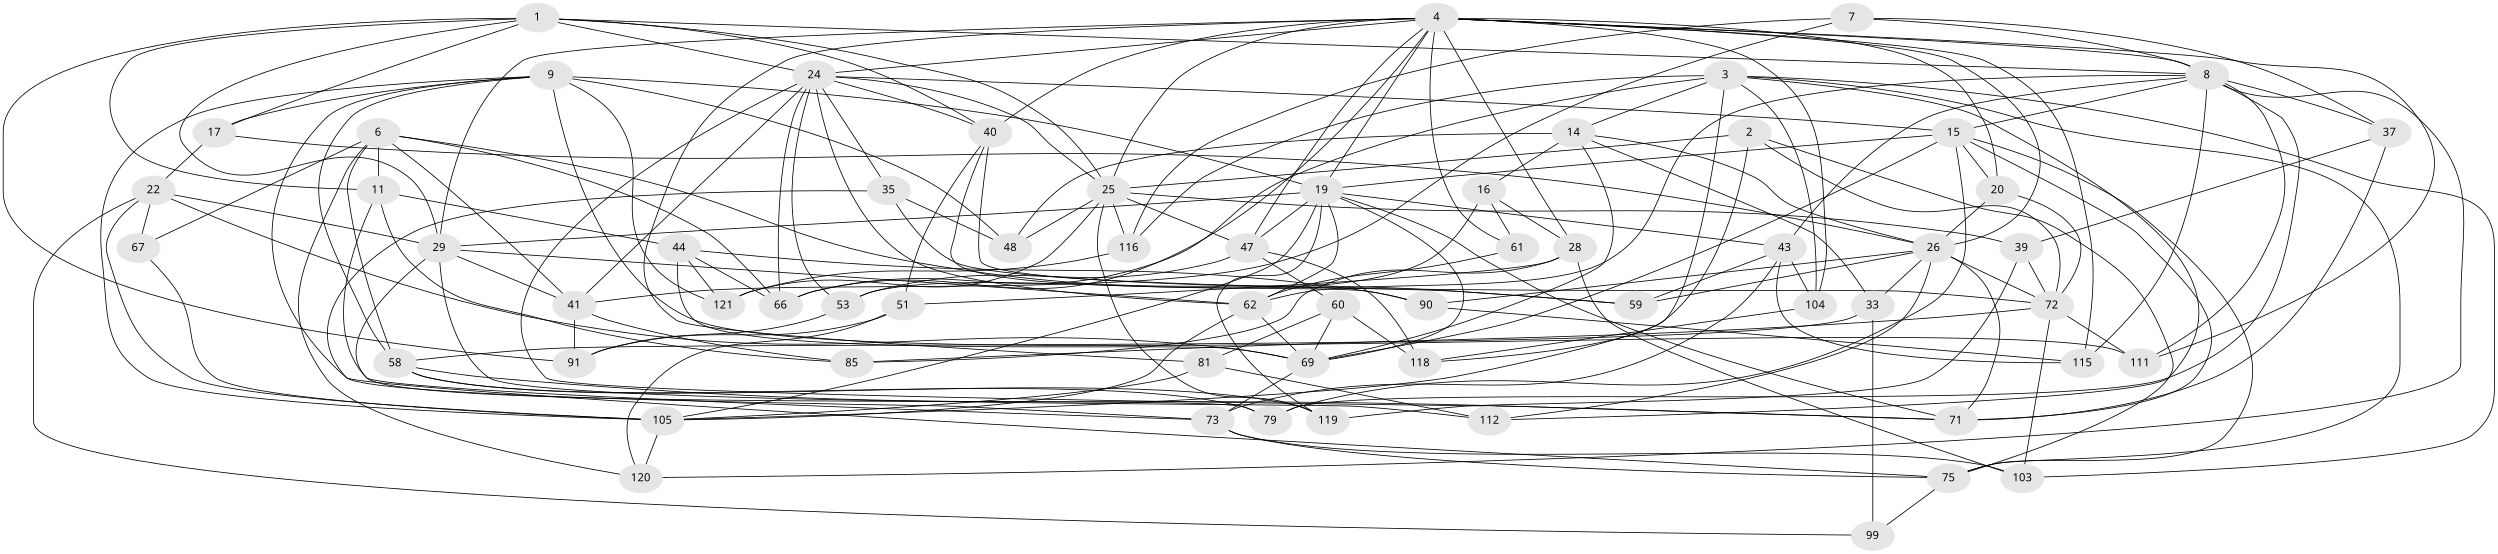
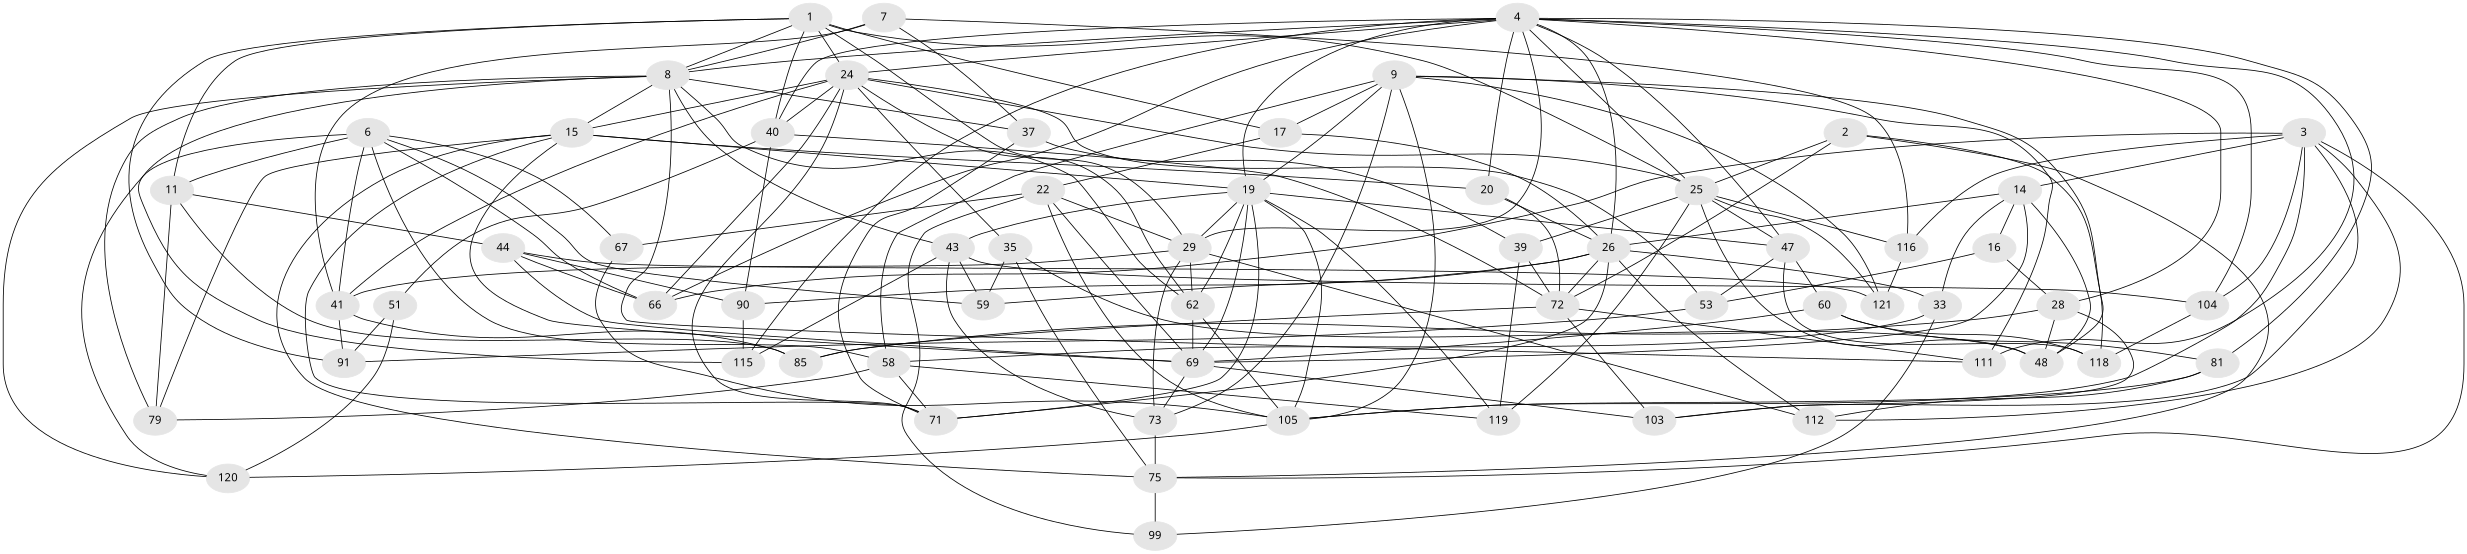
node "61": removed
edge "28" -- "51": now "28" -- "48"
edge "73" -- "103": now "69" -- "103"
